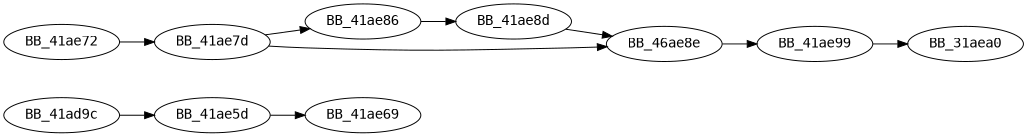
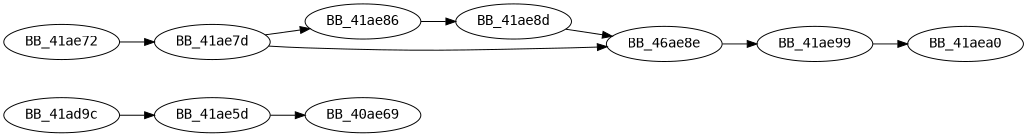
node "BB_31aea0": label "BB_31aea0" -> "BB_41aea0"
node "BB_41ae69": label "BB_41ae69" -> "BB_40ae69"
